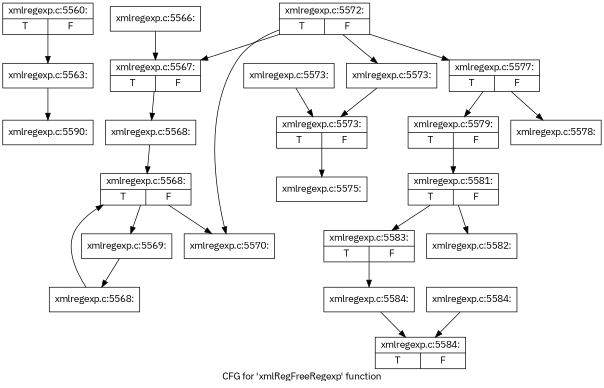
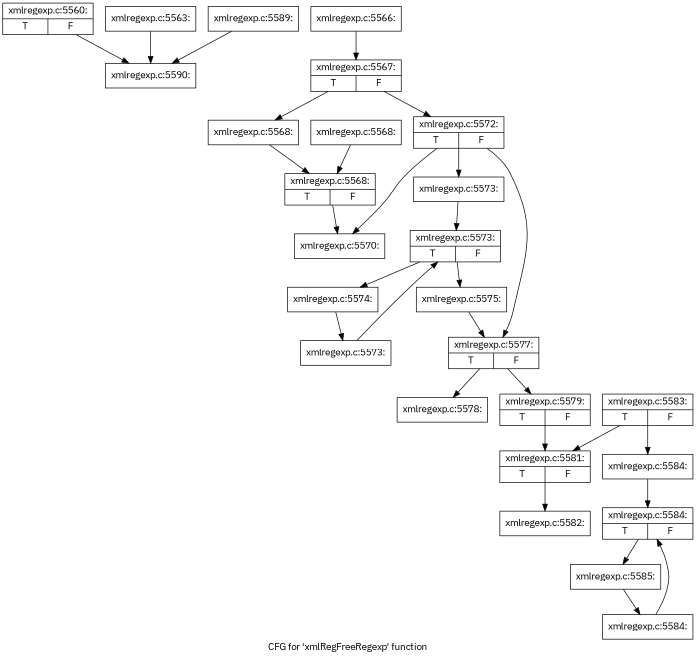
node "xmlregexp.c:5589:": added
edge "xmlregexp.c:5560:" -> "xmlregexp.c:5563:": now "xmlregexp.c:5560:" -> "xmlregexp.c:5590:"
edge "xmlregexp.c:5572:" -> "xmlregexp.c:5567:": reversed
edge "xmlregexp.c:5581:" -> "xmlregexp.c:5583:": reversed
node "xmlregexp.c:5569:": removed
node "xmlregexp.c:5574:": added
edge "xmlregexp.c:5575:" -> "xmlregexp.c:5577:": added
node "xmlregexp.c:5585:": added
